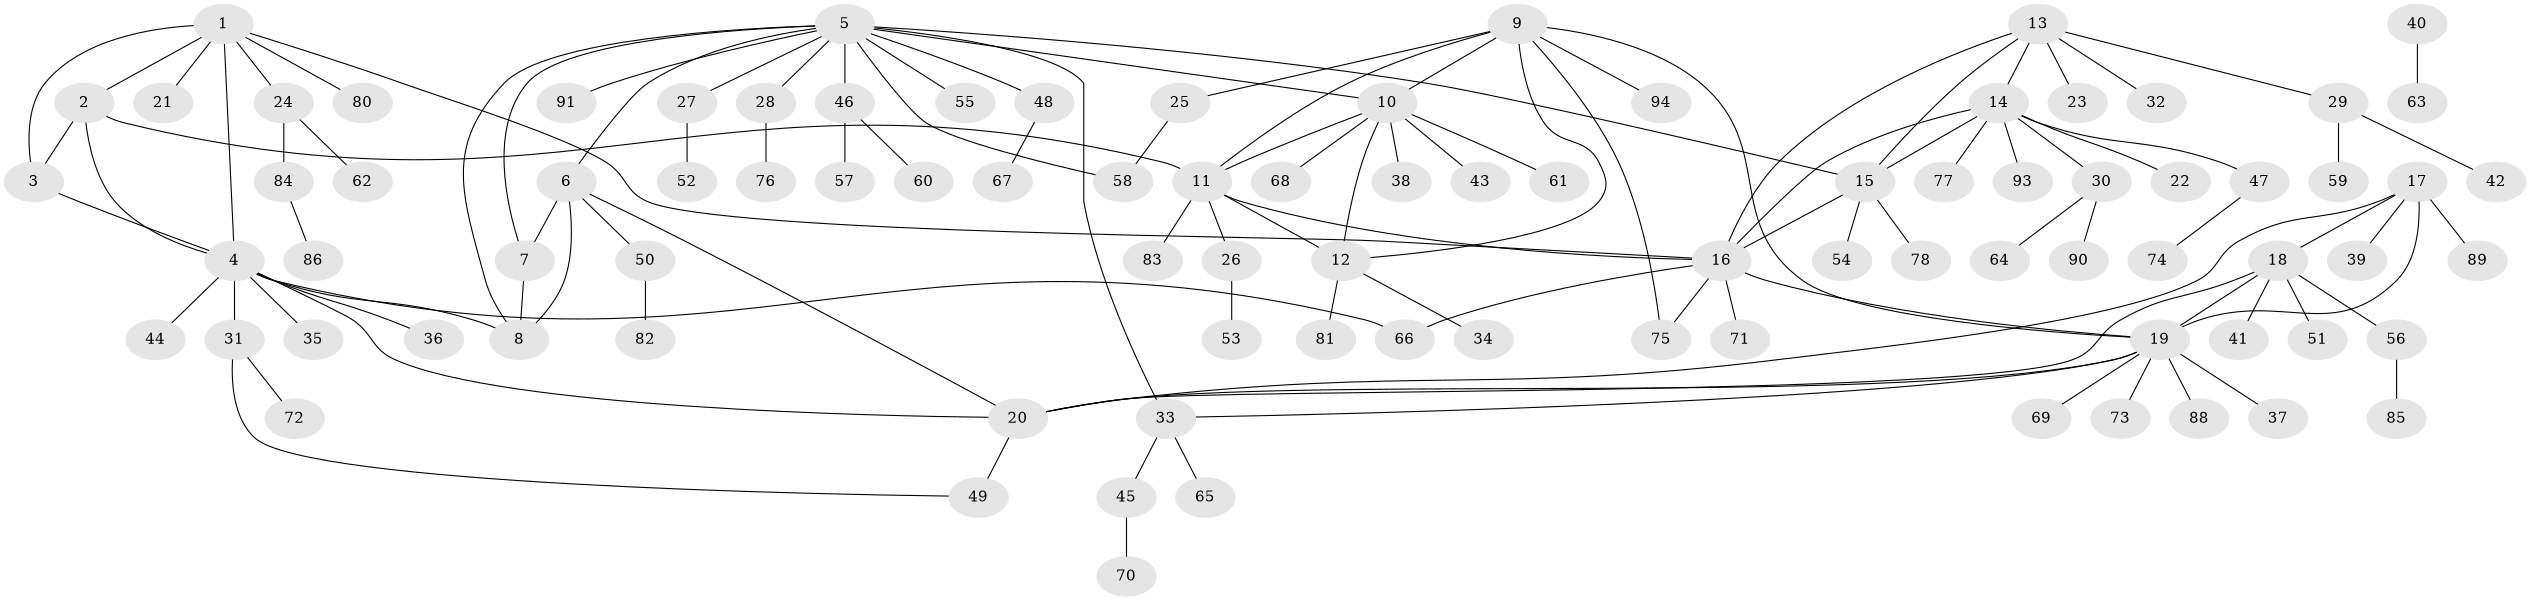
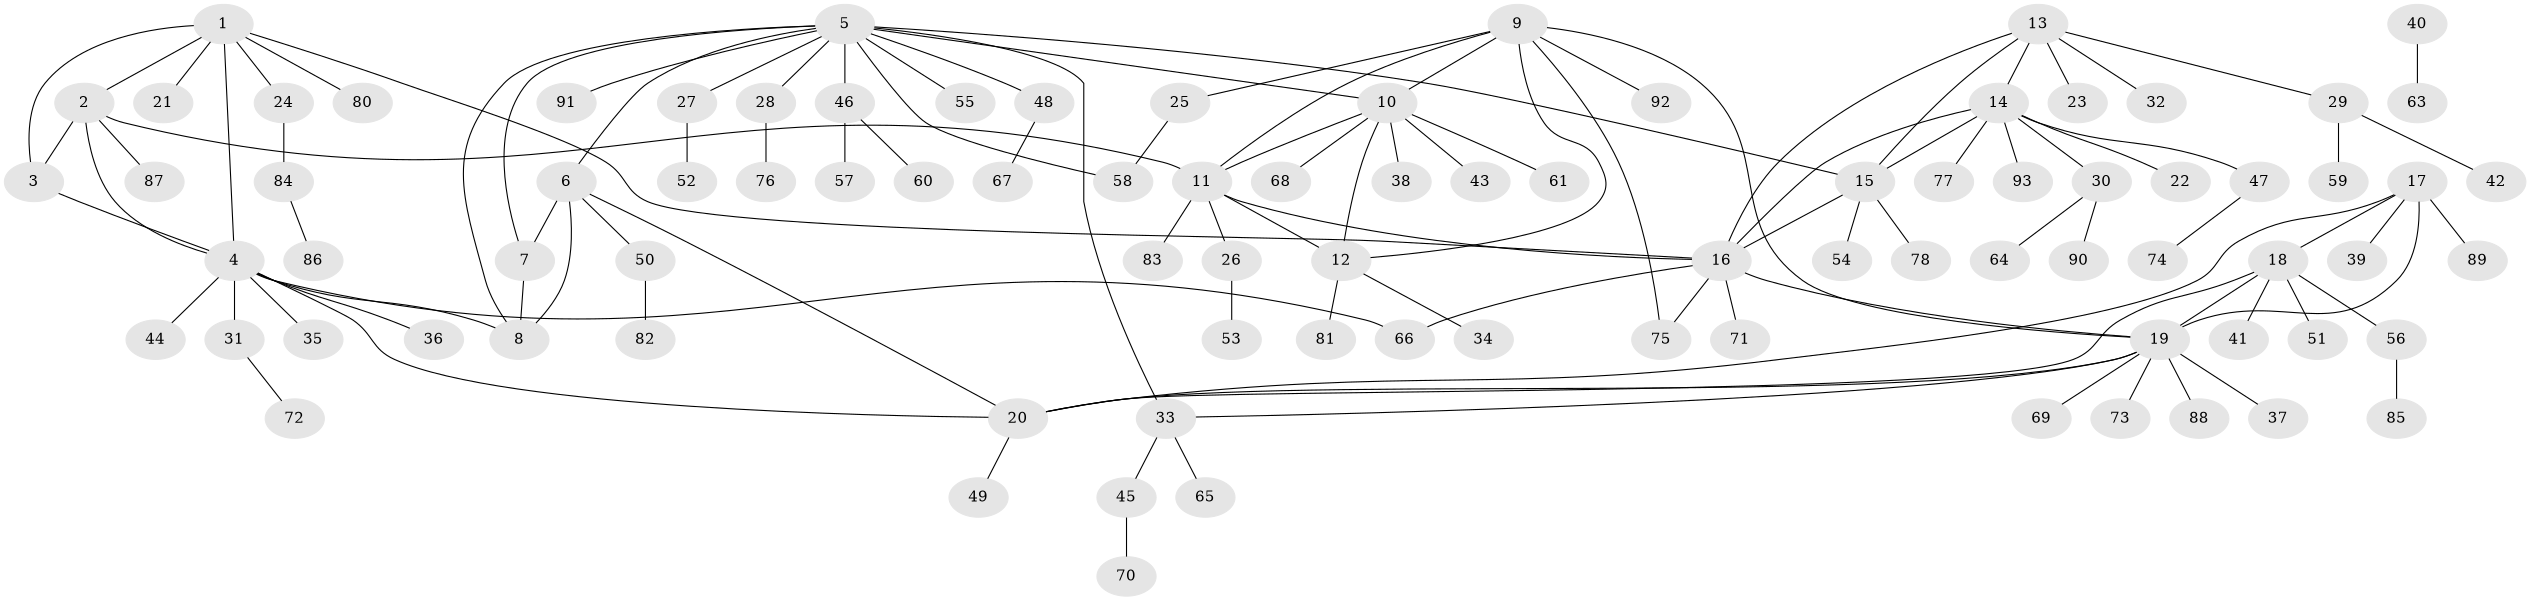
node "94": label "94" -> "92"
node "87": added
node "62": removed
edge "31" -- "49": removed
